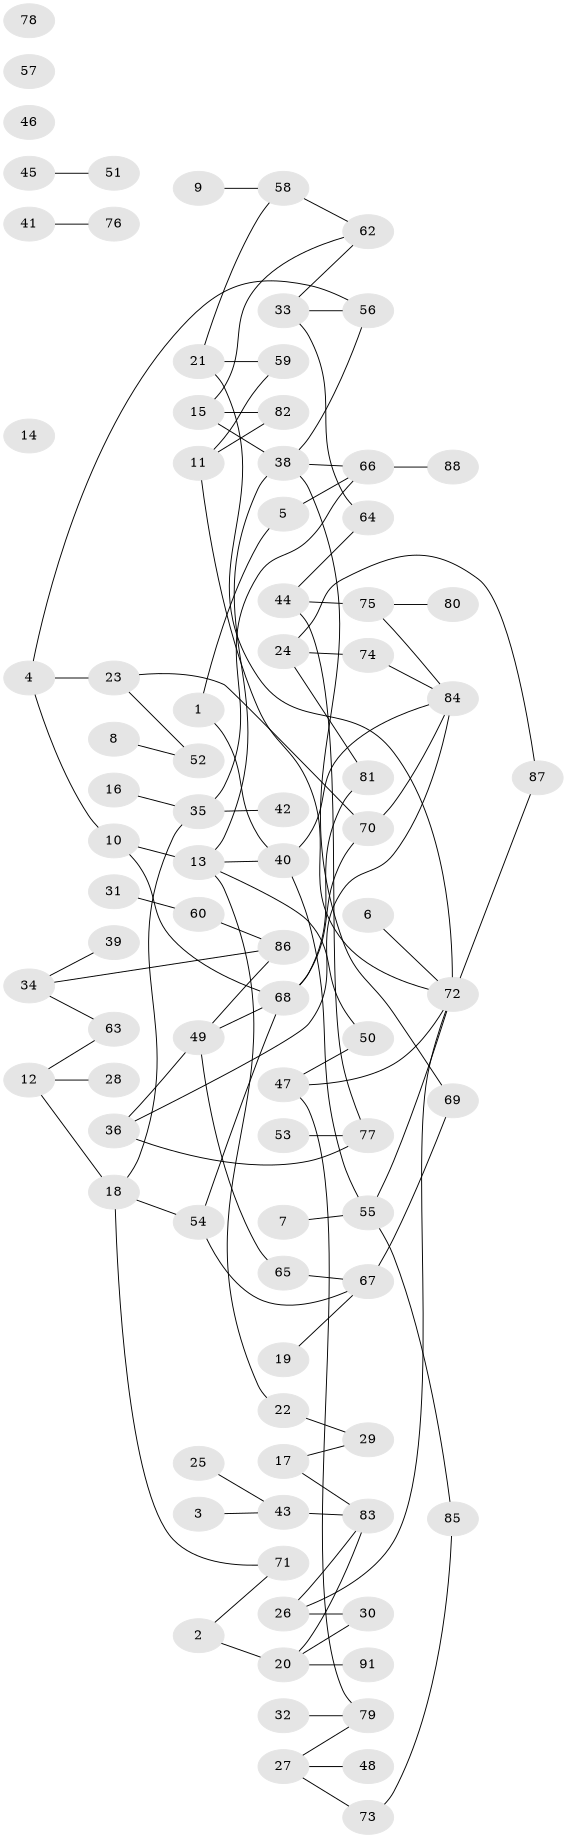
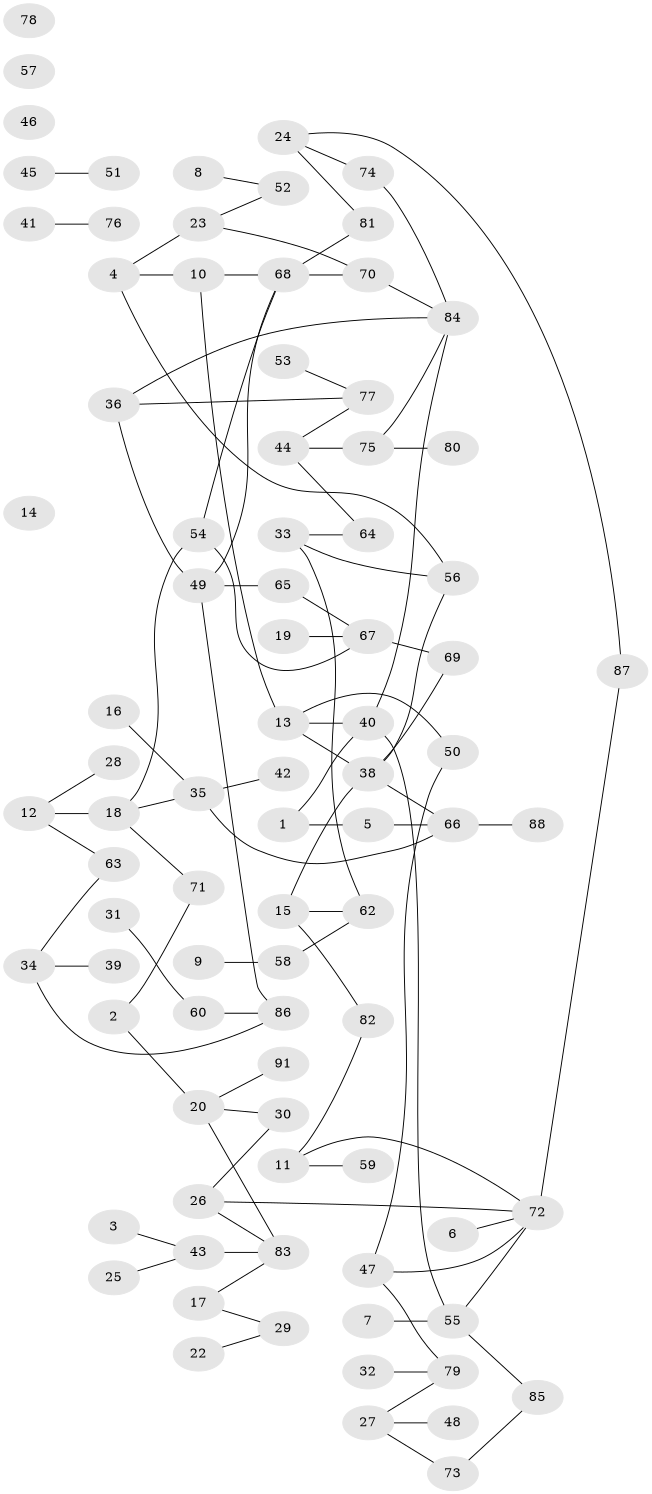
node "21": removed
edge "13" -- "22": removed
